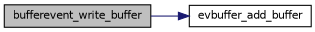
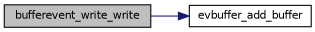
node "bufferevent_write_buffer": label "bufferevent_write_buffer" -> "bufferevent_write_write"
